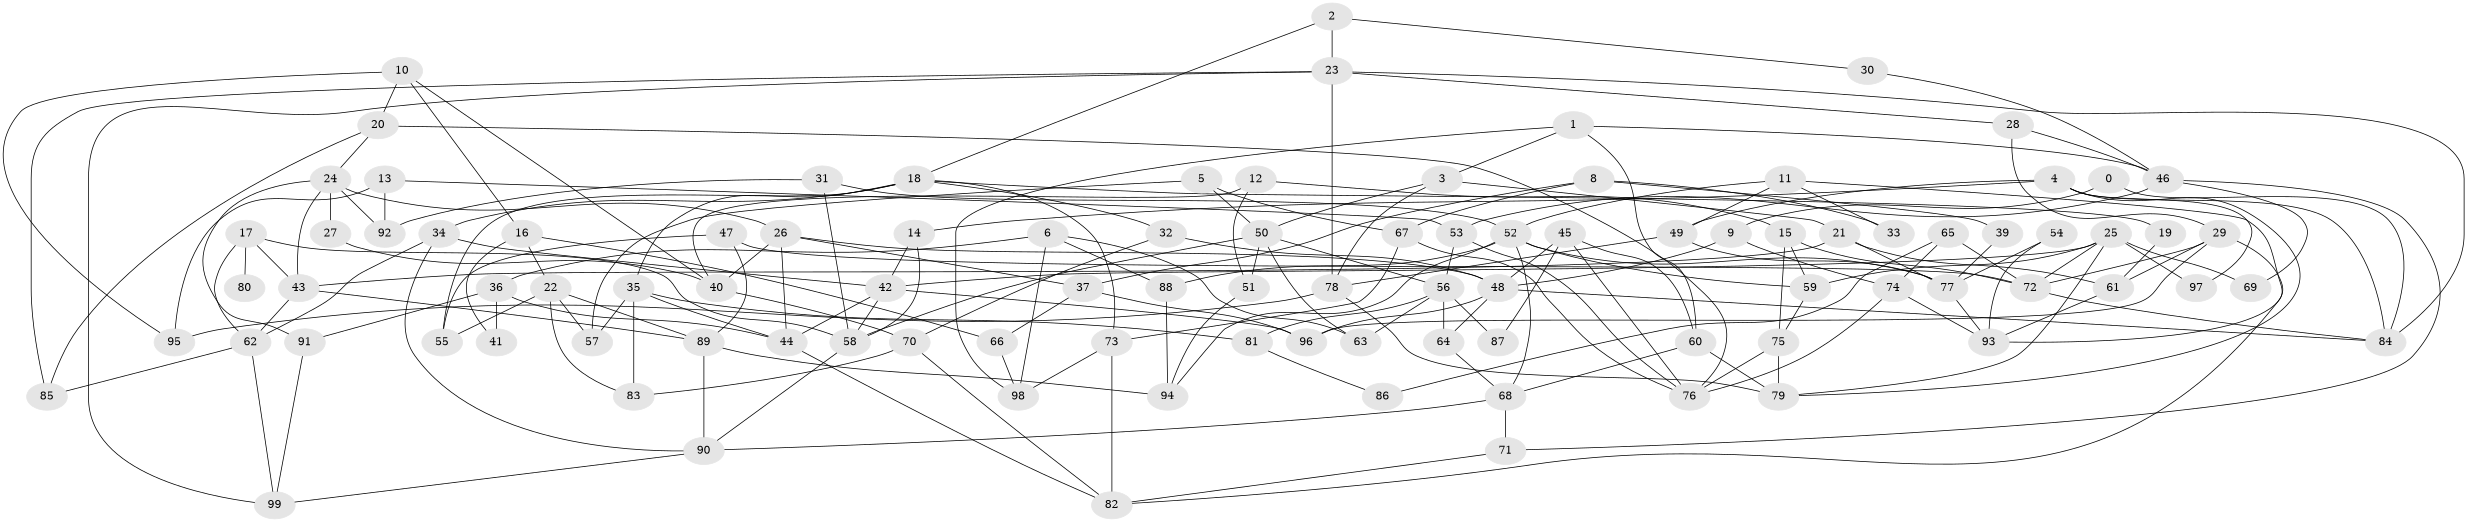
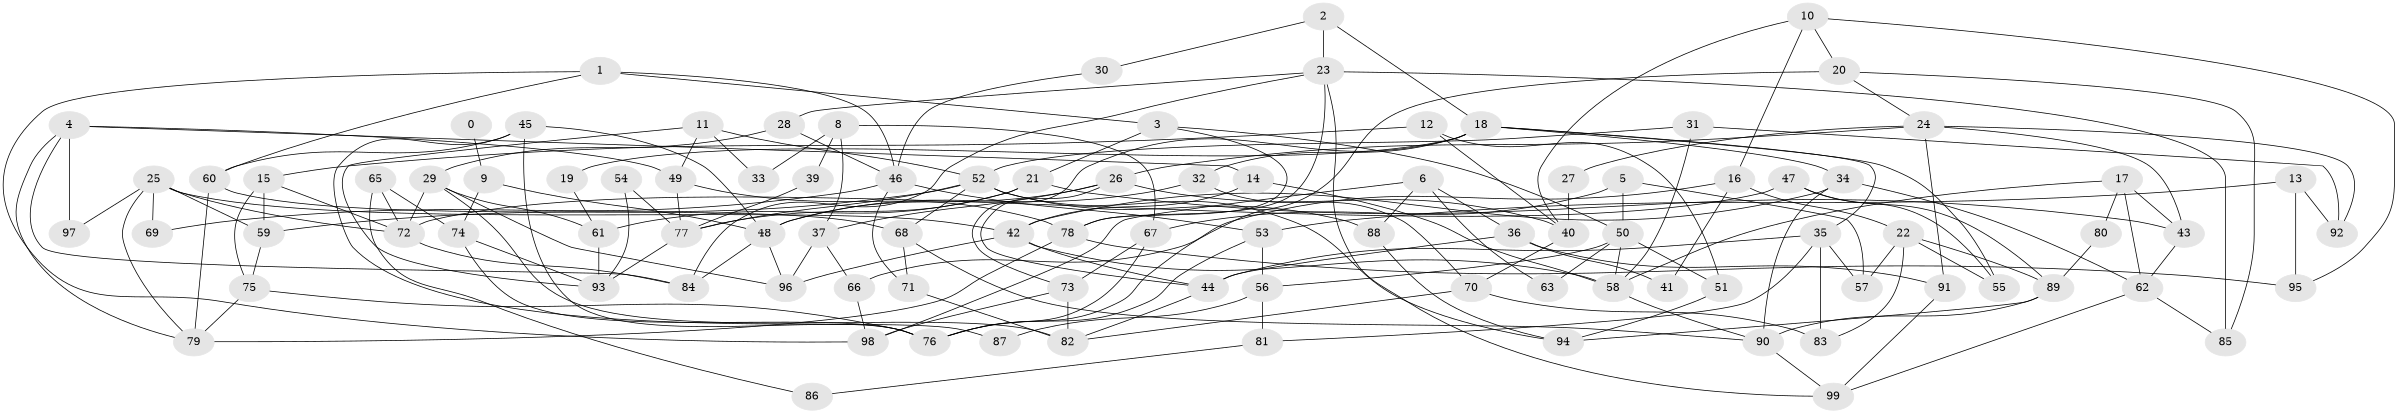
edge "0" -- "84": removed
edge "56" -- "63": removed
edge "43" -- "89": now "80" -- "89"
node "64": removed
